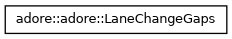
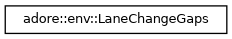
node "adore::adore::LaneChangeGaps": label "adore::adore::LaneChangeGaps" -> "adore::env::LaneChangeGaps"
